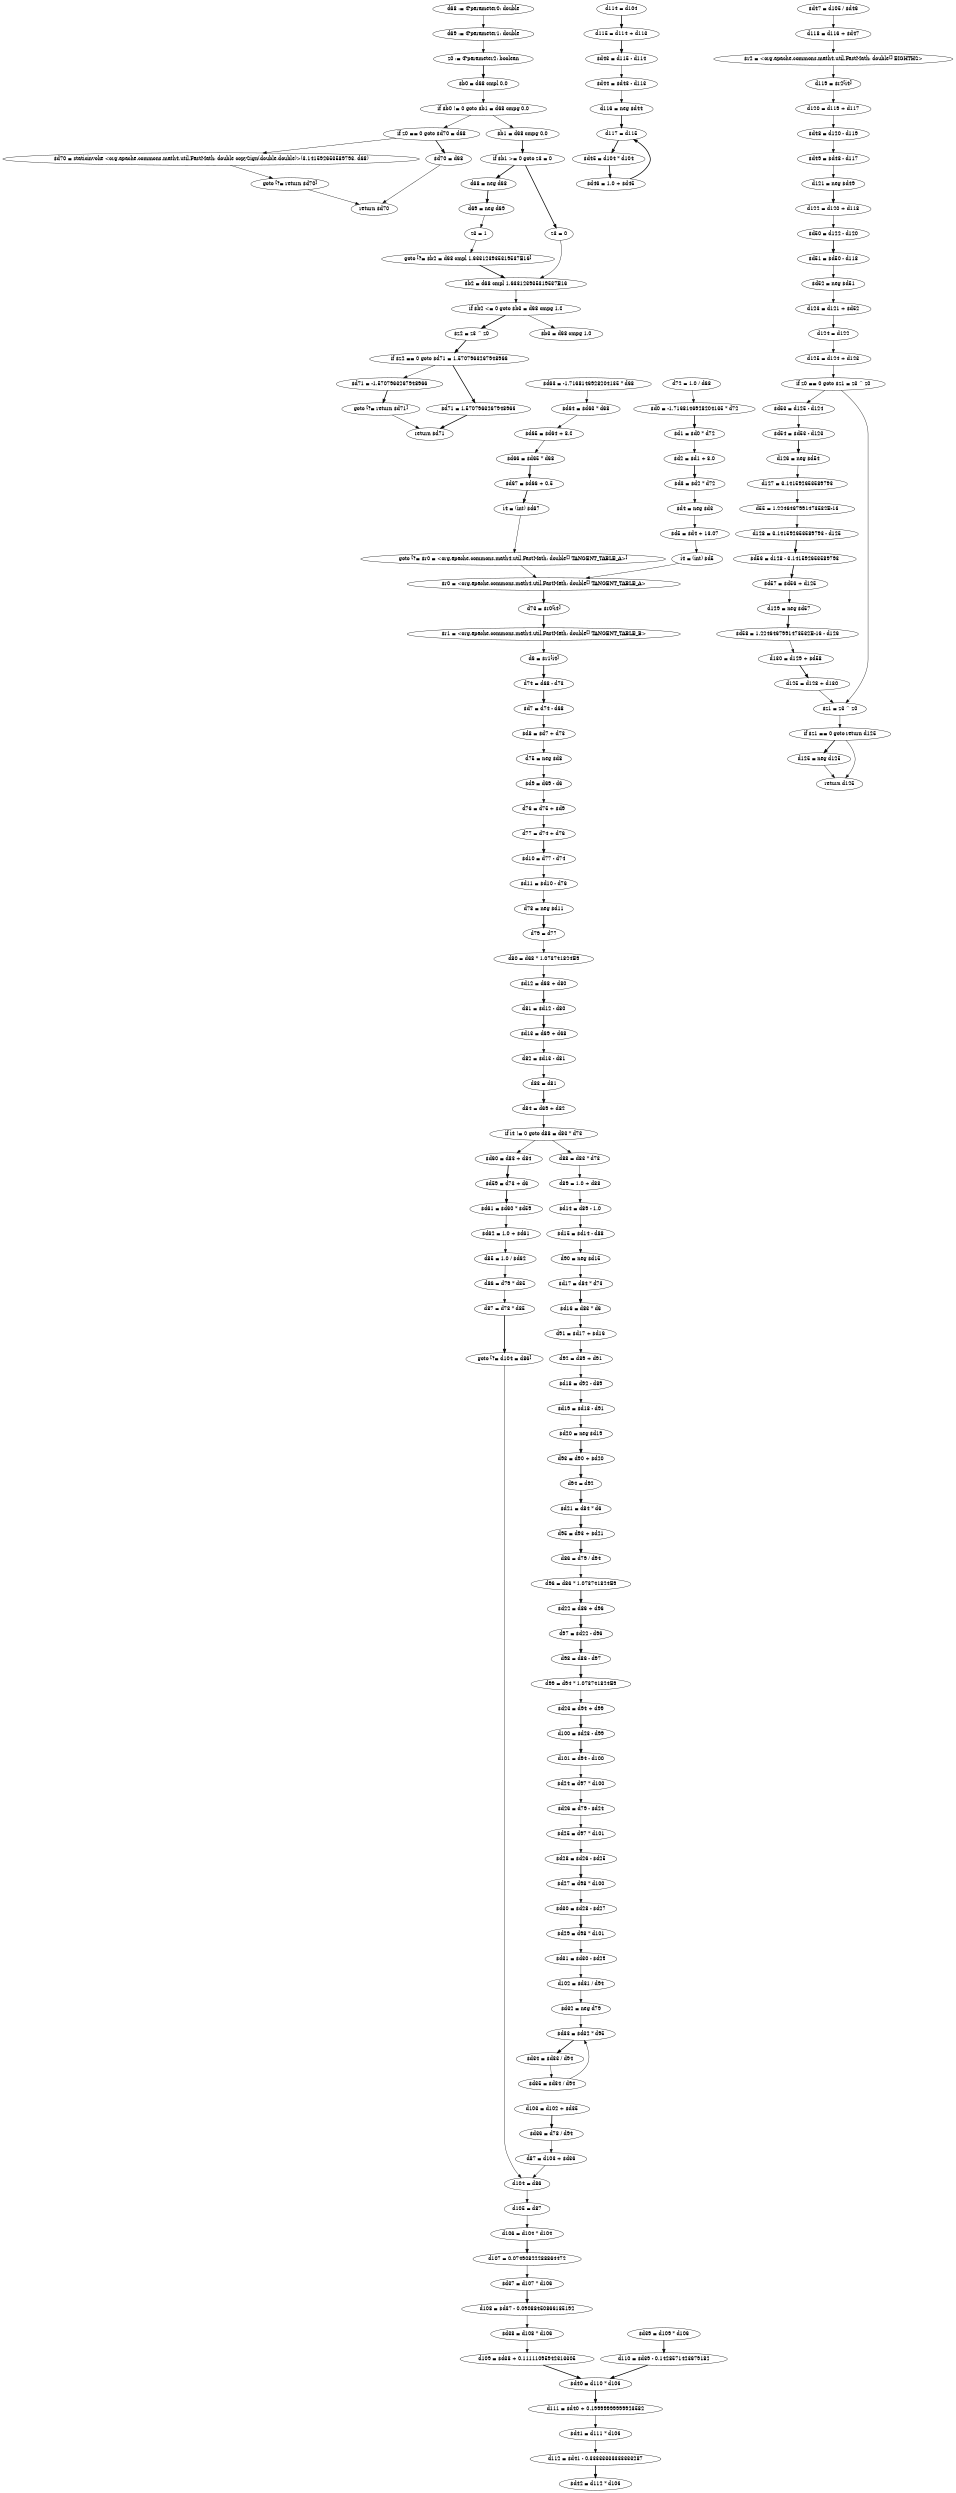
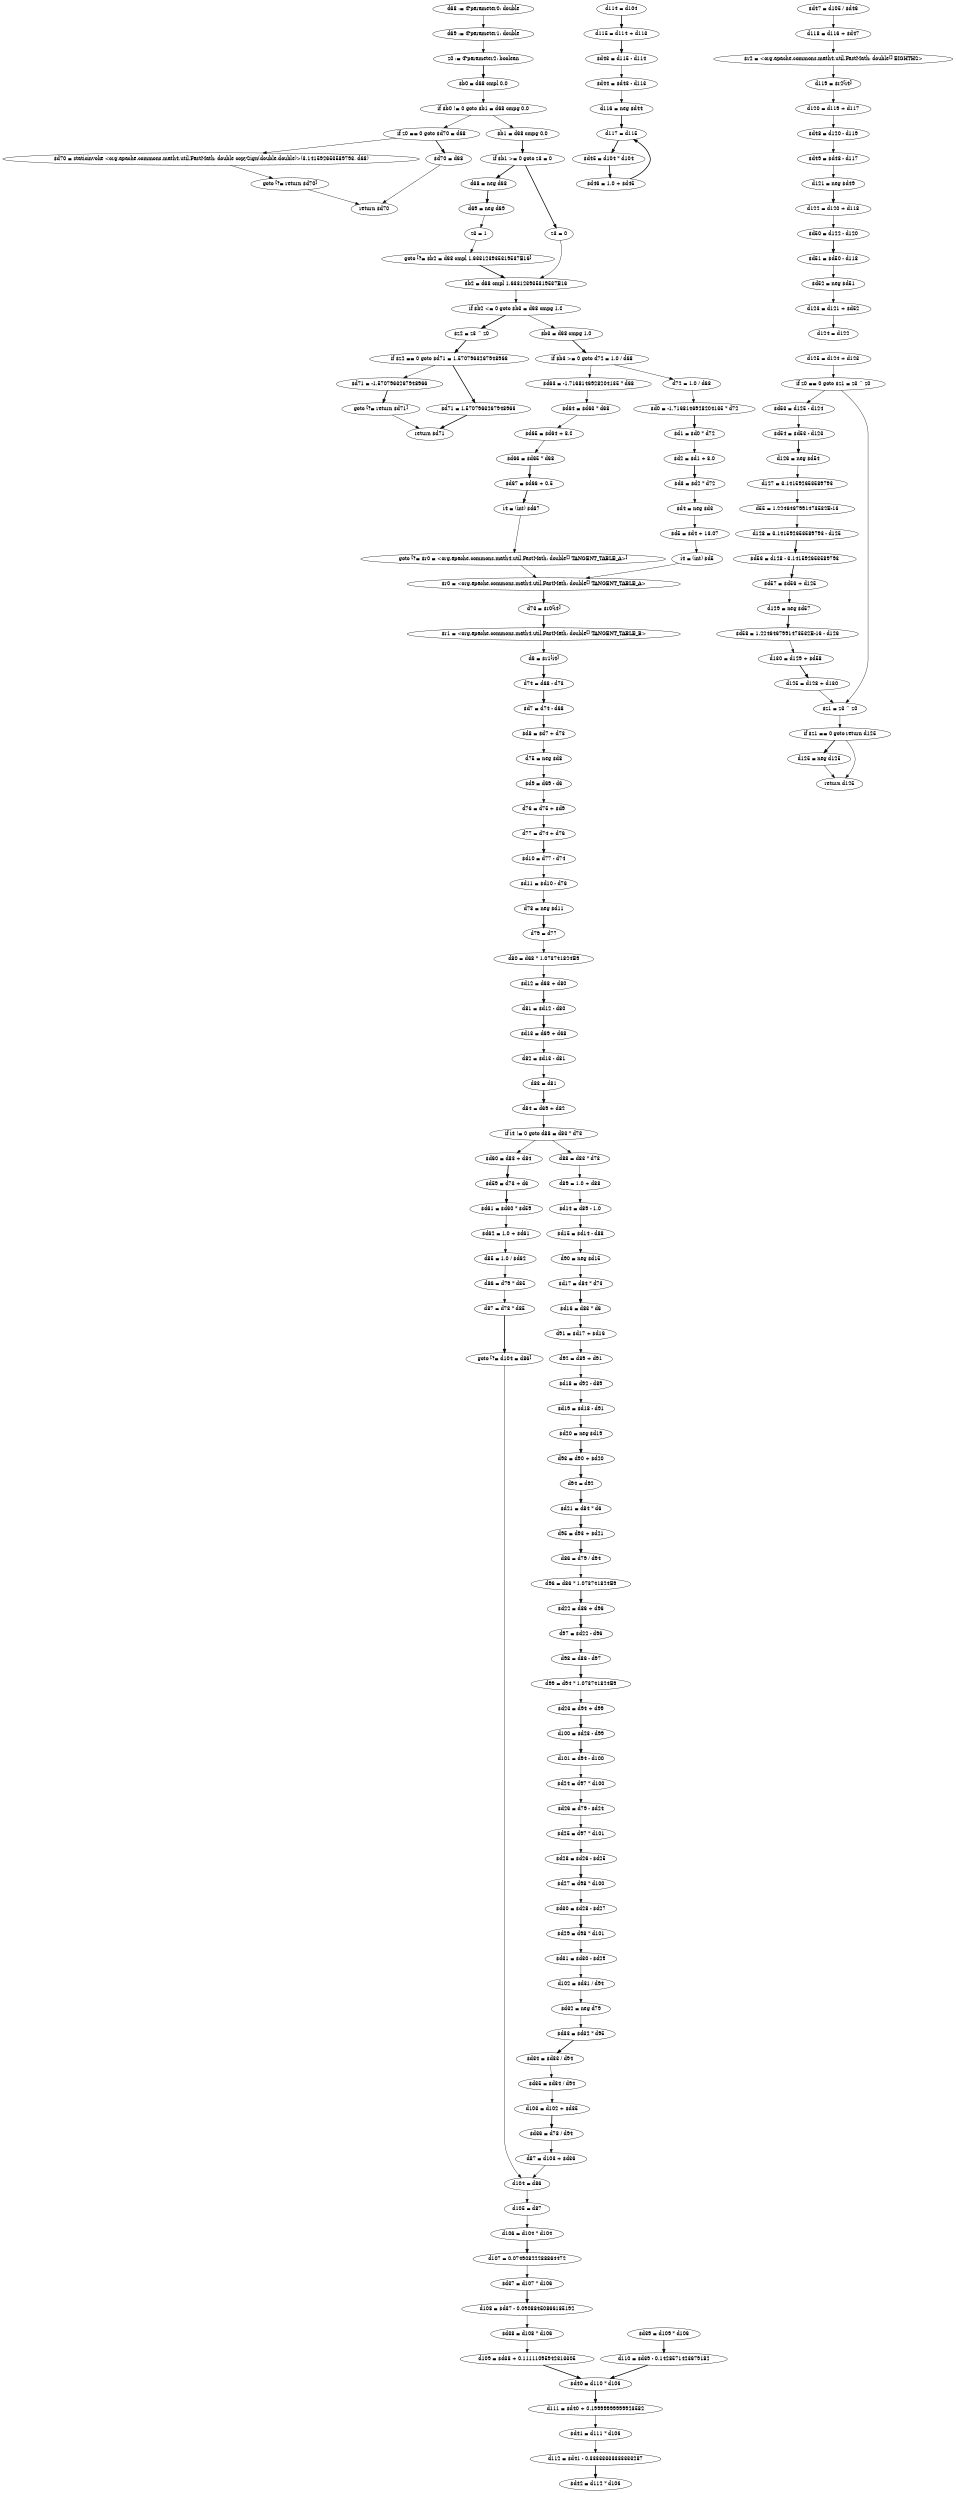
edge "d124 = d122" -> "d125 = d124 + d123": removed
node "if $b3 >= 0 goto d72 = 1.0 / d68": added
edge "d97 = $d22 - d96" -> "d98 = d86 - d97": style bold -> solid
edge "$d35 = $d34 / d94" -> "$d33 = $d32 * d95": now "$d35 = $d34 / d94" -> "d103 = d102 + $d35"
